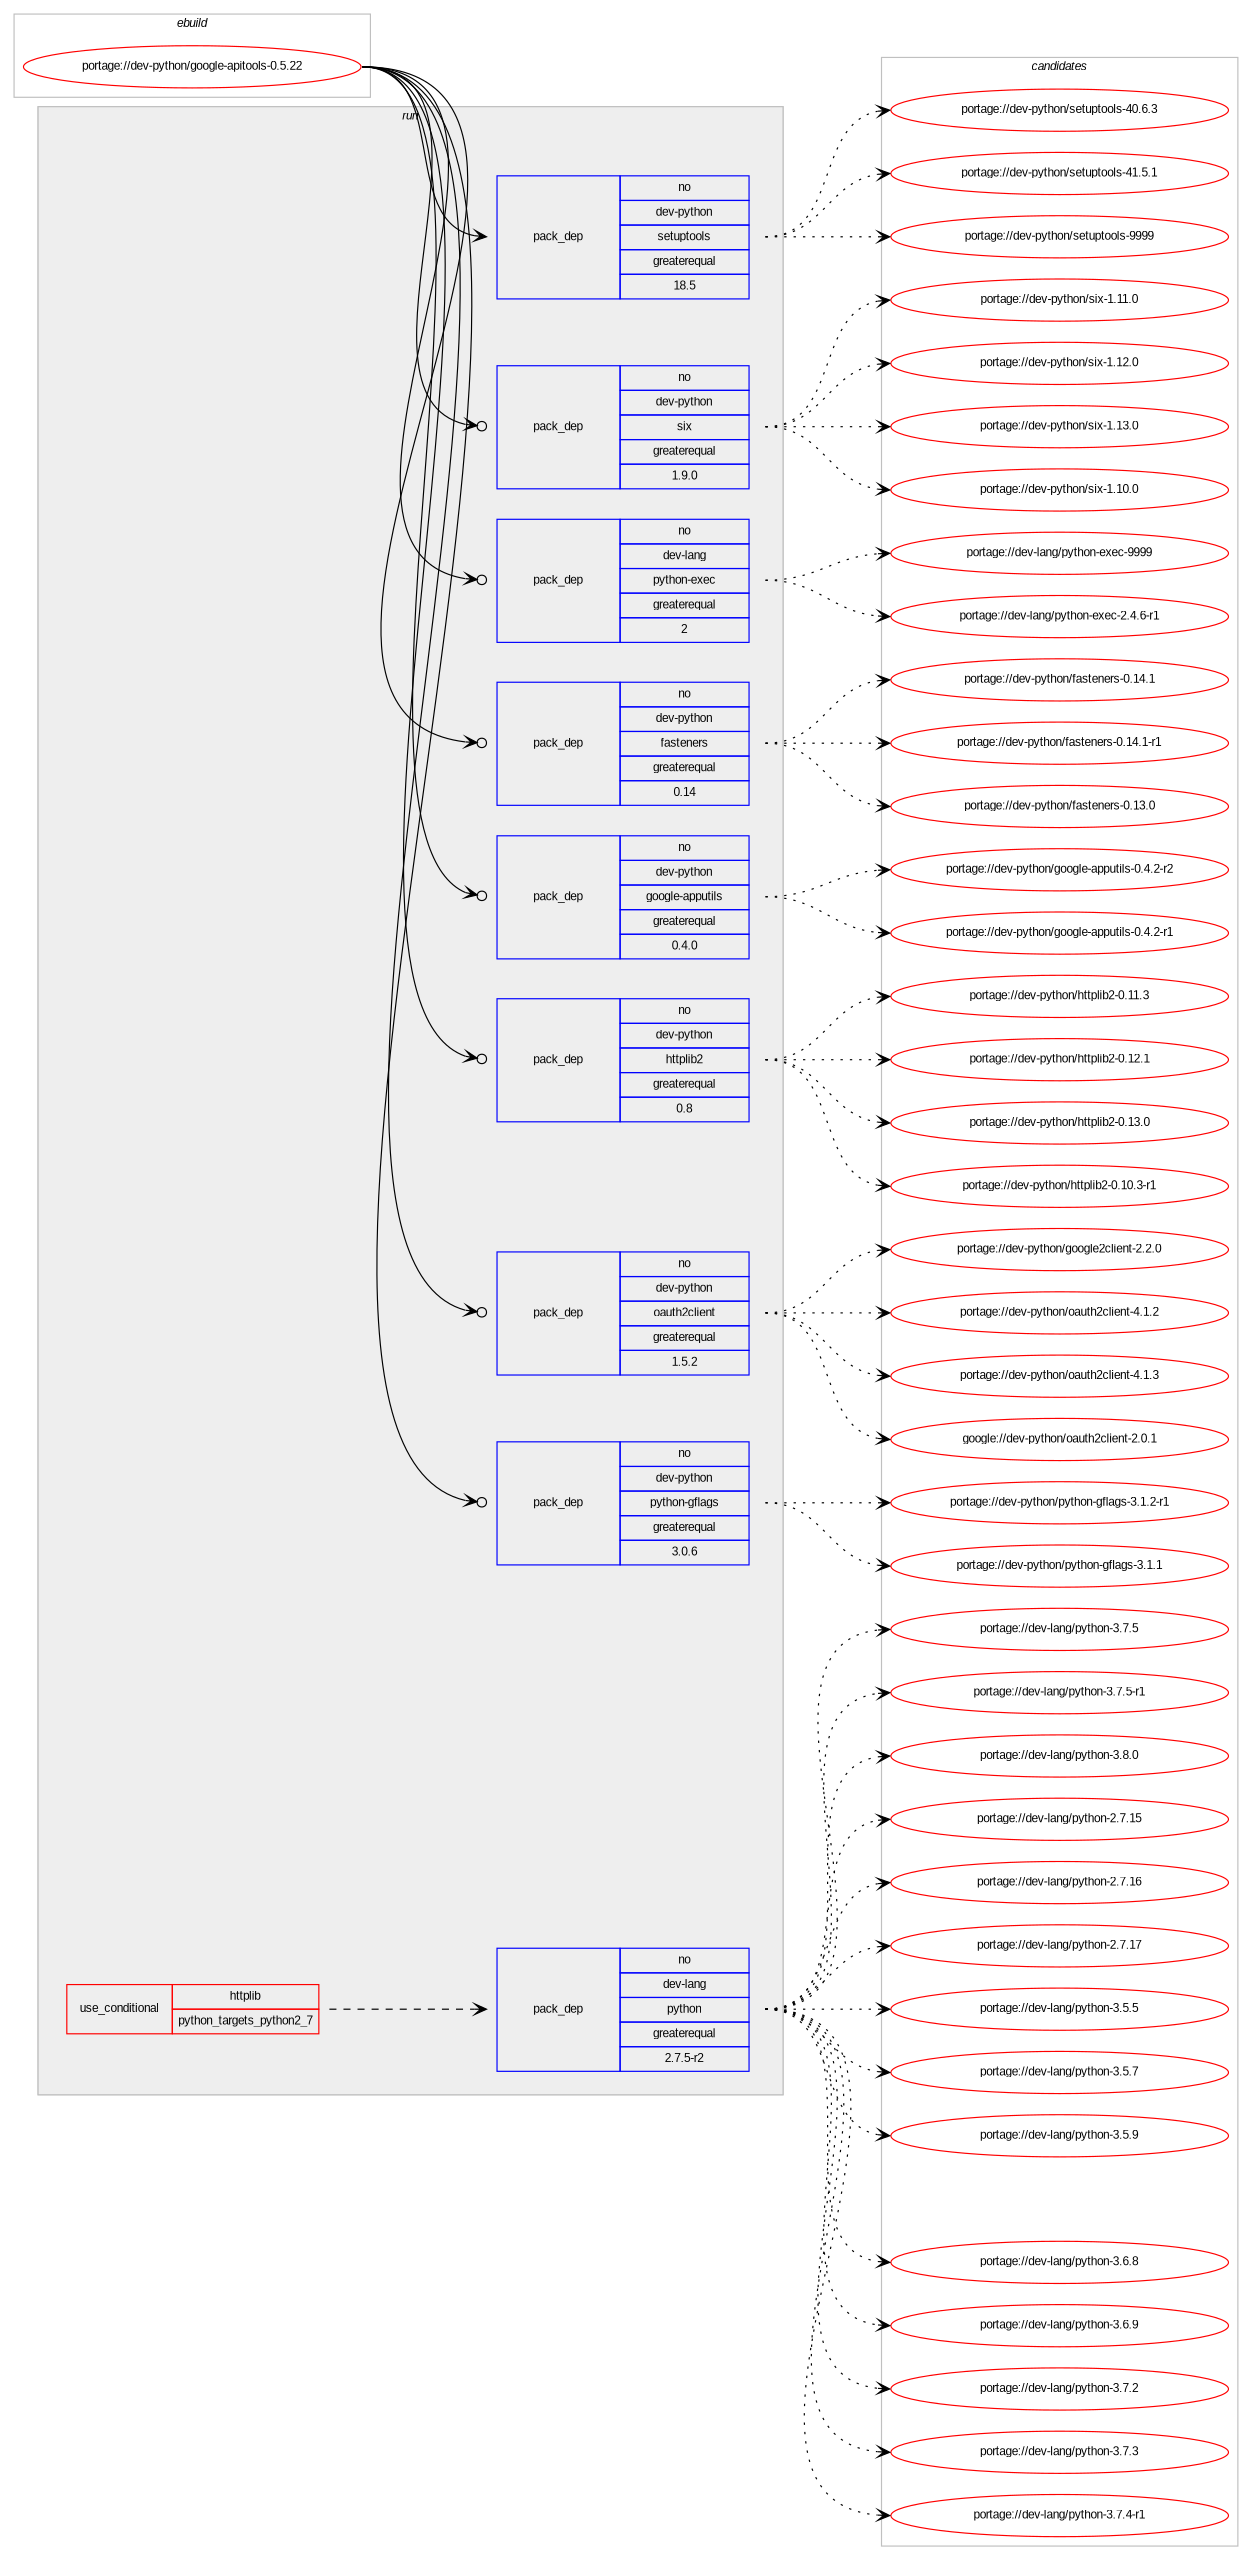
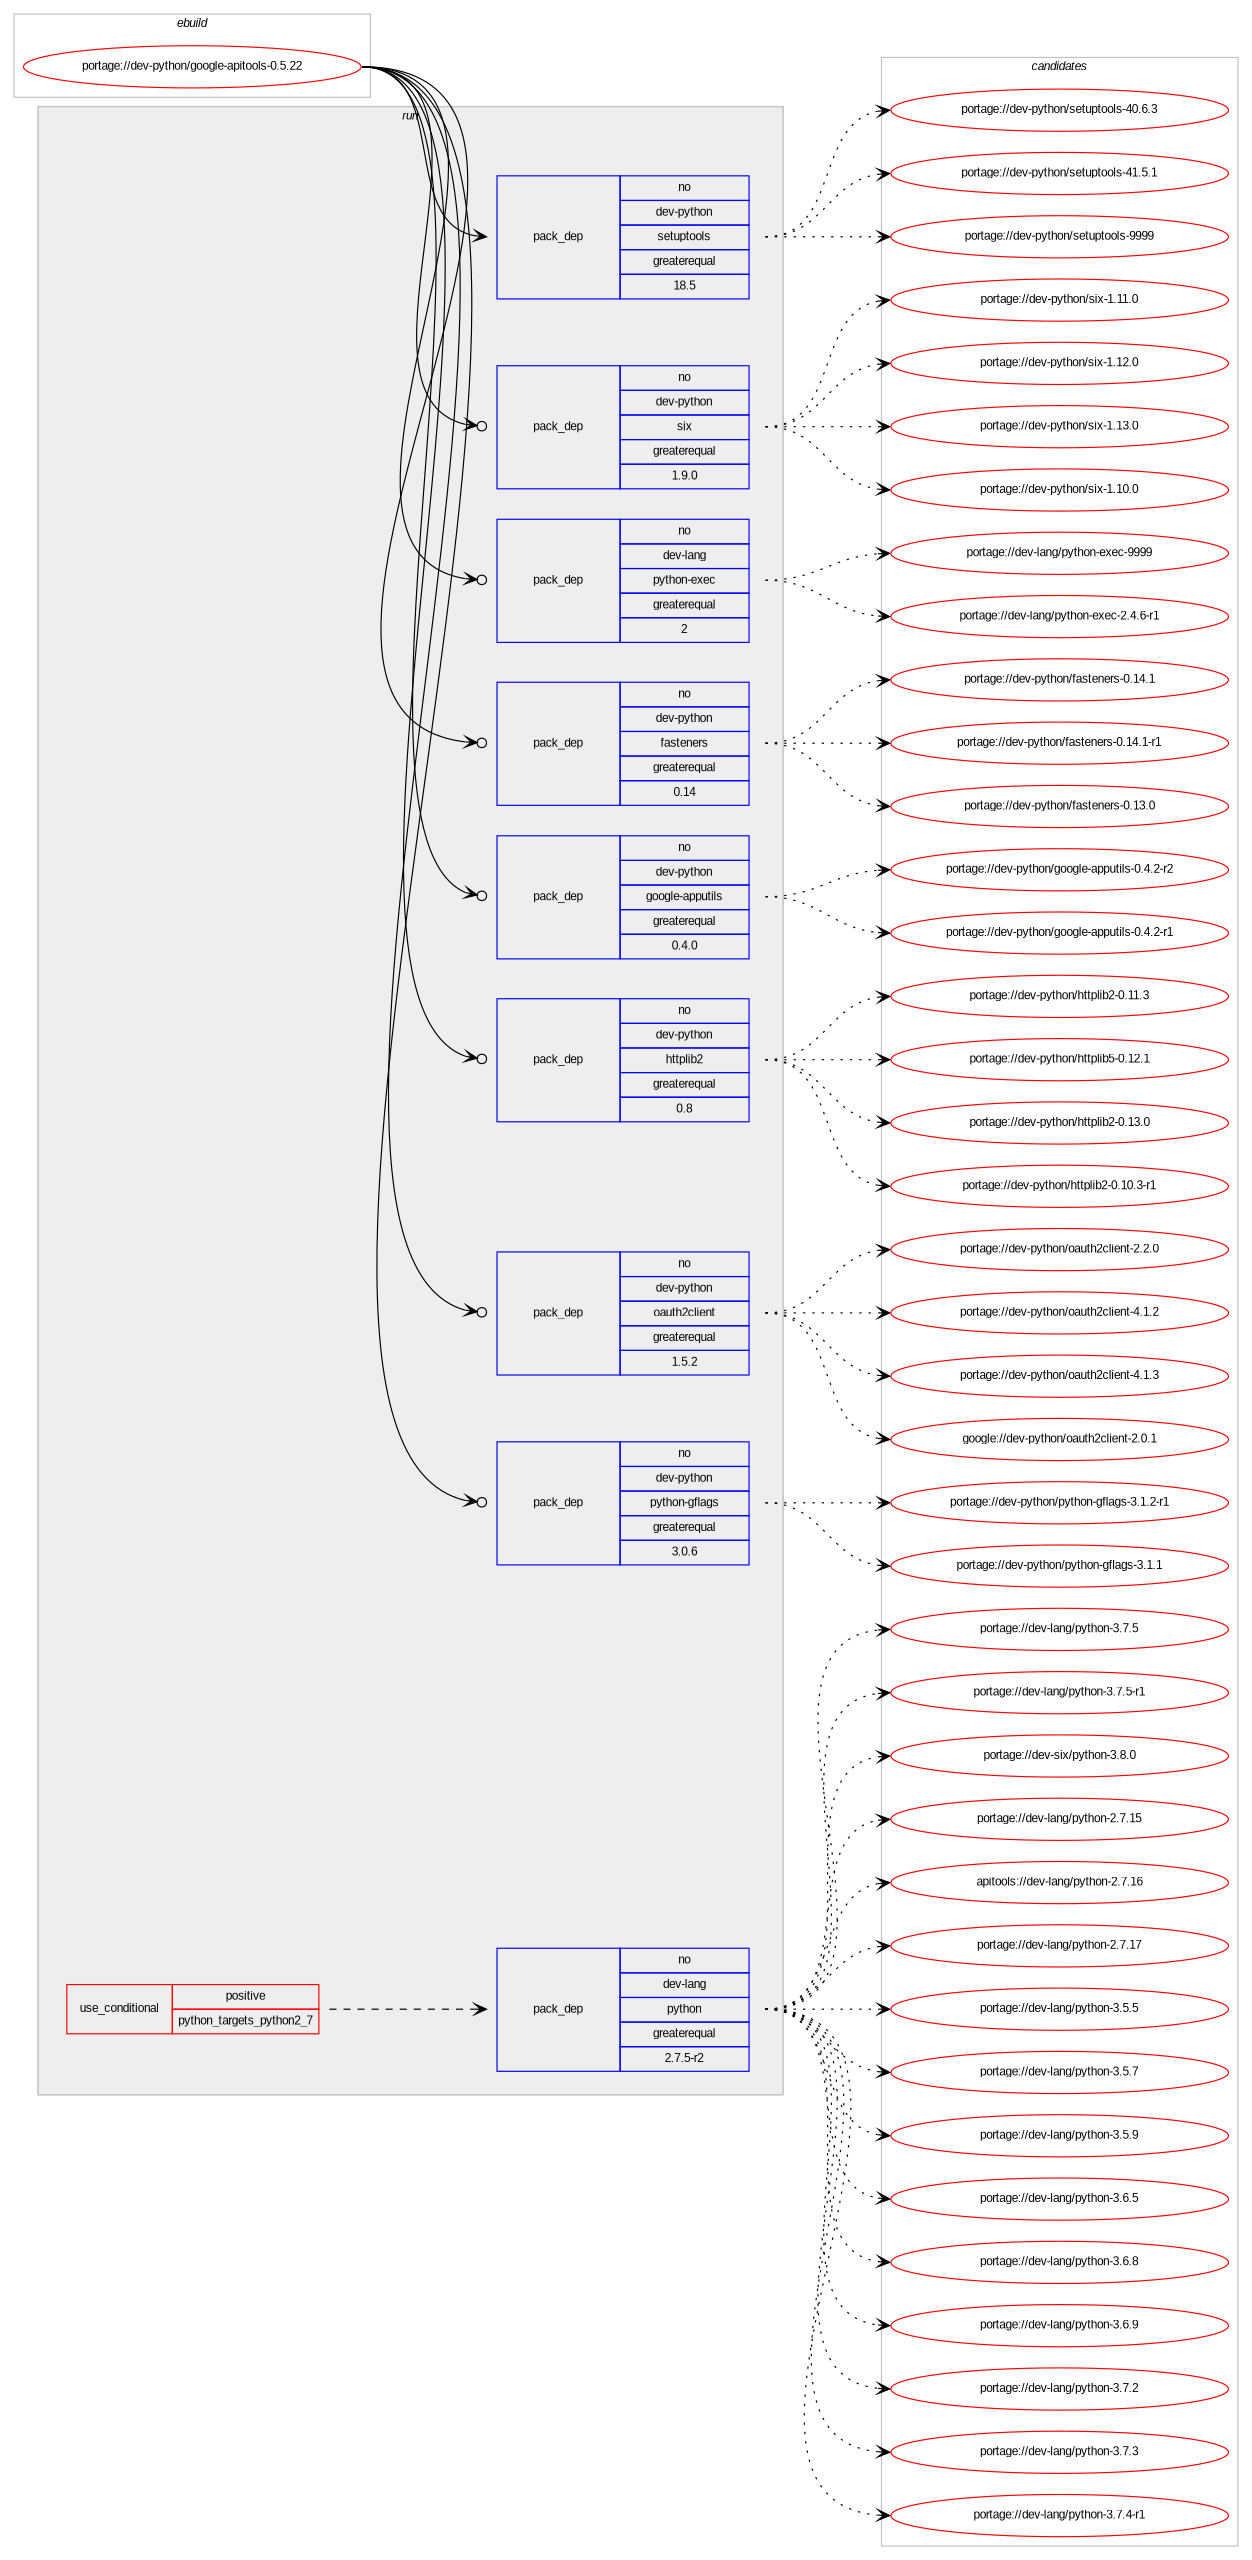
node "portage://dev-python/httplib2-0.12.1": label "portage://dev-python/httplib2-0.12.1" -> "portage://dev-python/httplib5-0.12.1"
node "portage://dev-python/google2client-2.2.0": label "portage://dev-python/google2client-2.2.0" -> "portage://dev-python/oauth2client-2.2.0"
node "portage://dev-lang/python-3.8.0": label "portage://dev-lang/python-3.8.0" -> "portage://dev-six/python-3.8.0"
node "portage://dev-lang/python-2.7.16": label "portage://dev-lang/python-2.7.16" -> "apitools://dev-lang/python-2.7.16"
node "use_conditional": text "httplib" -> "positive"
node "portage://dev-lang/python-3.6.5": added
